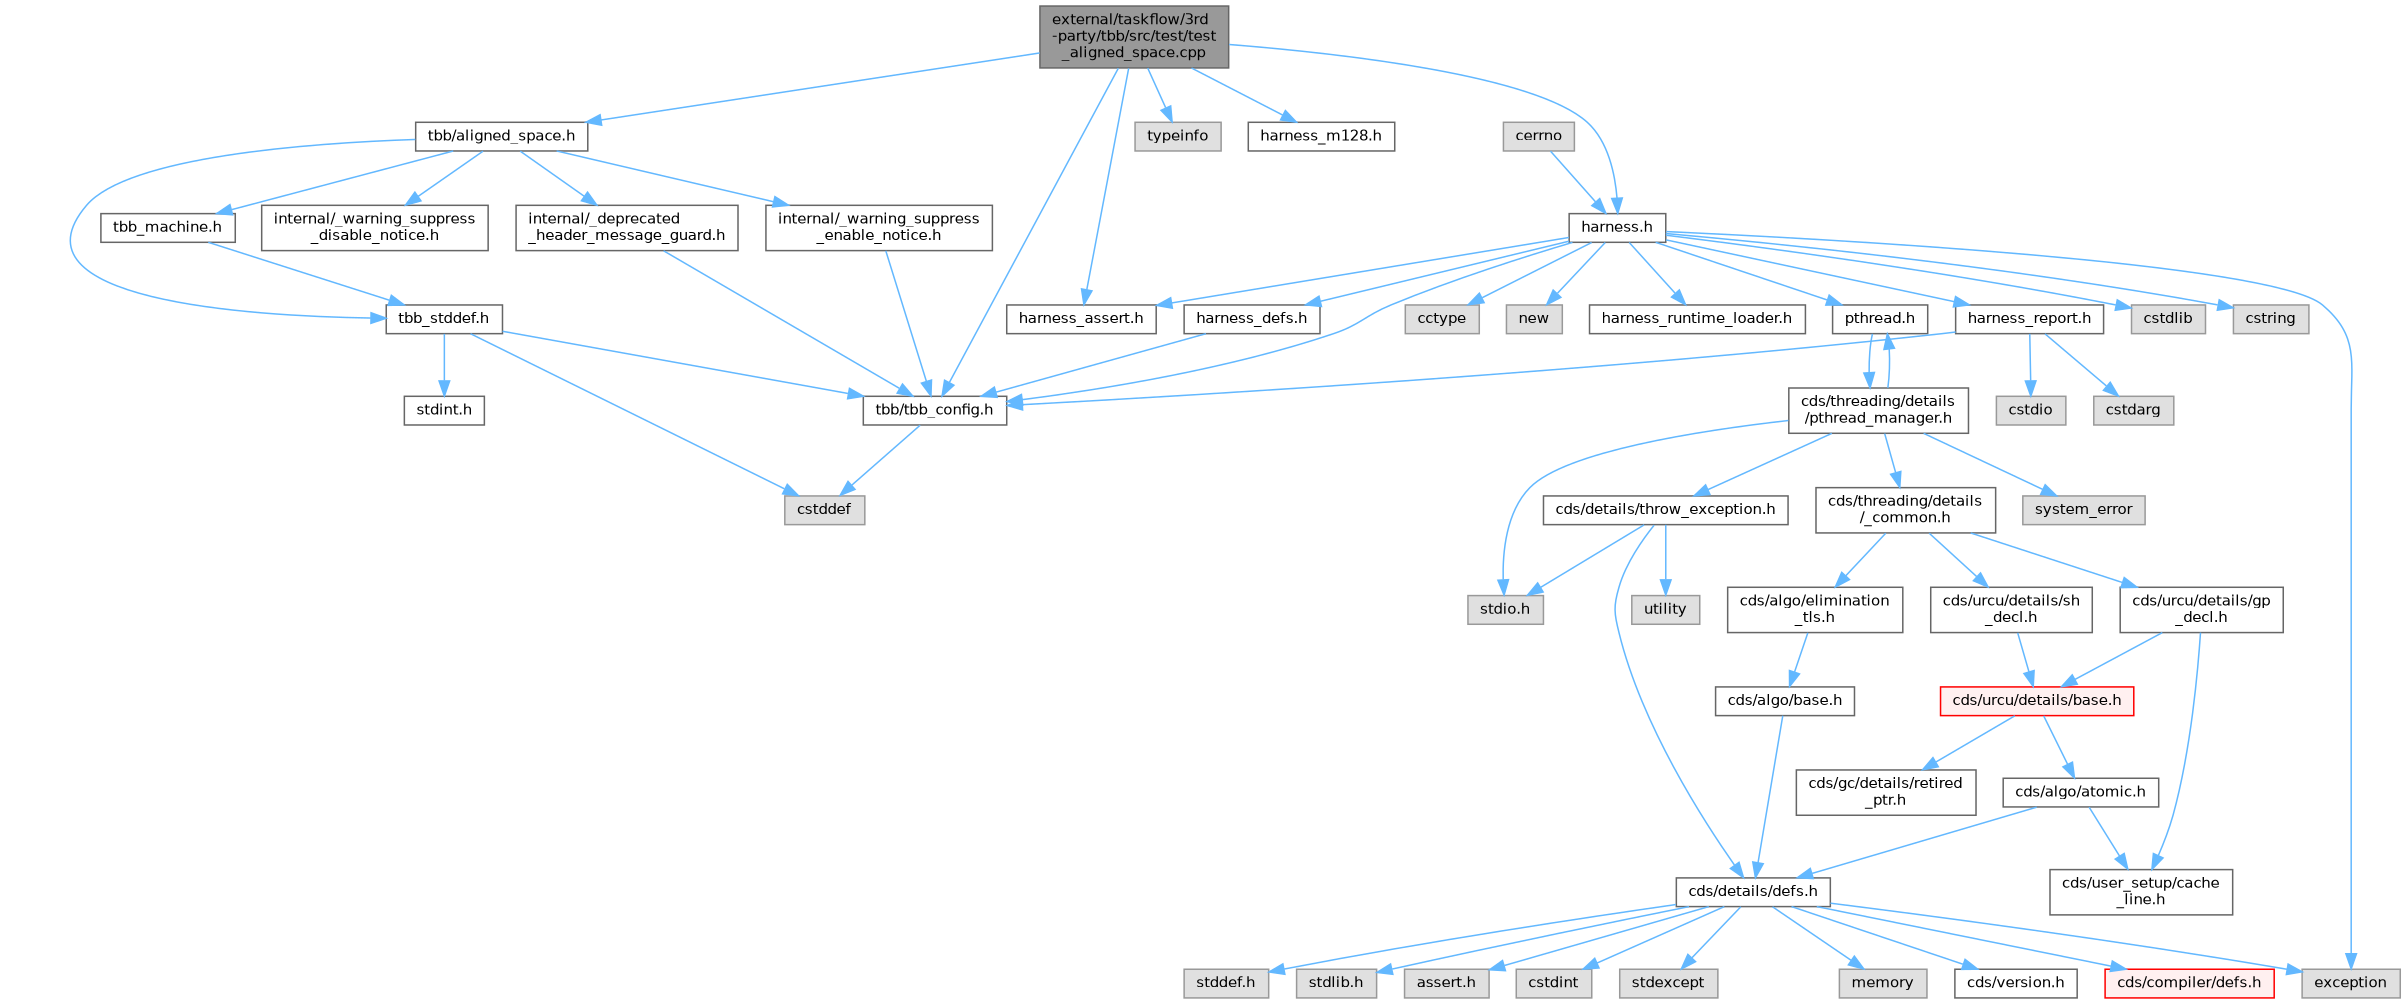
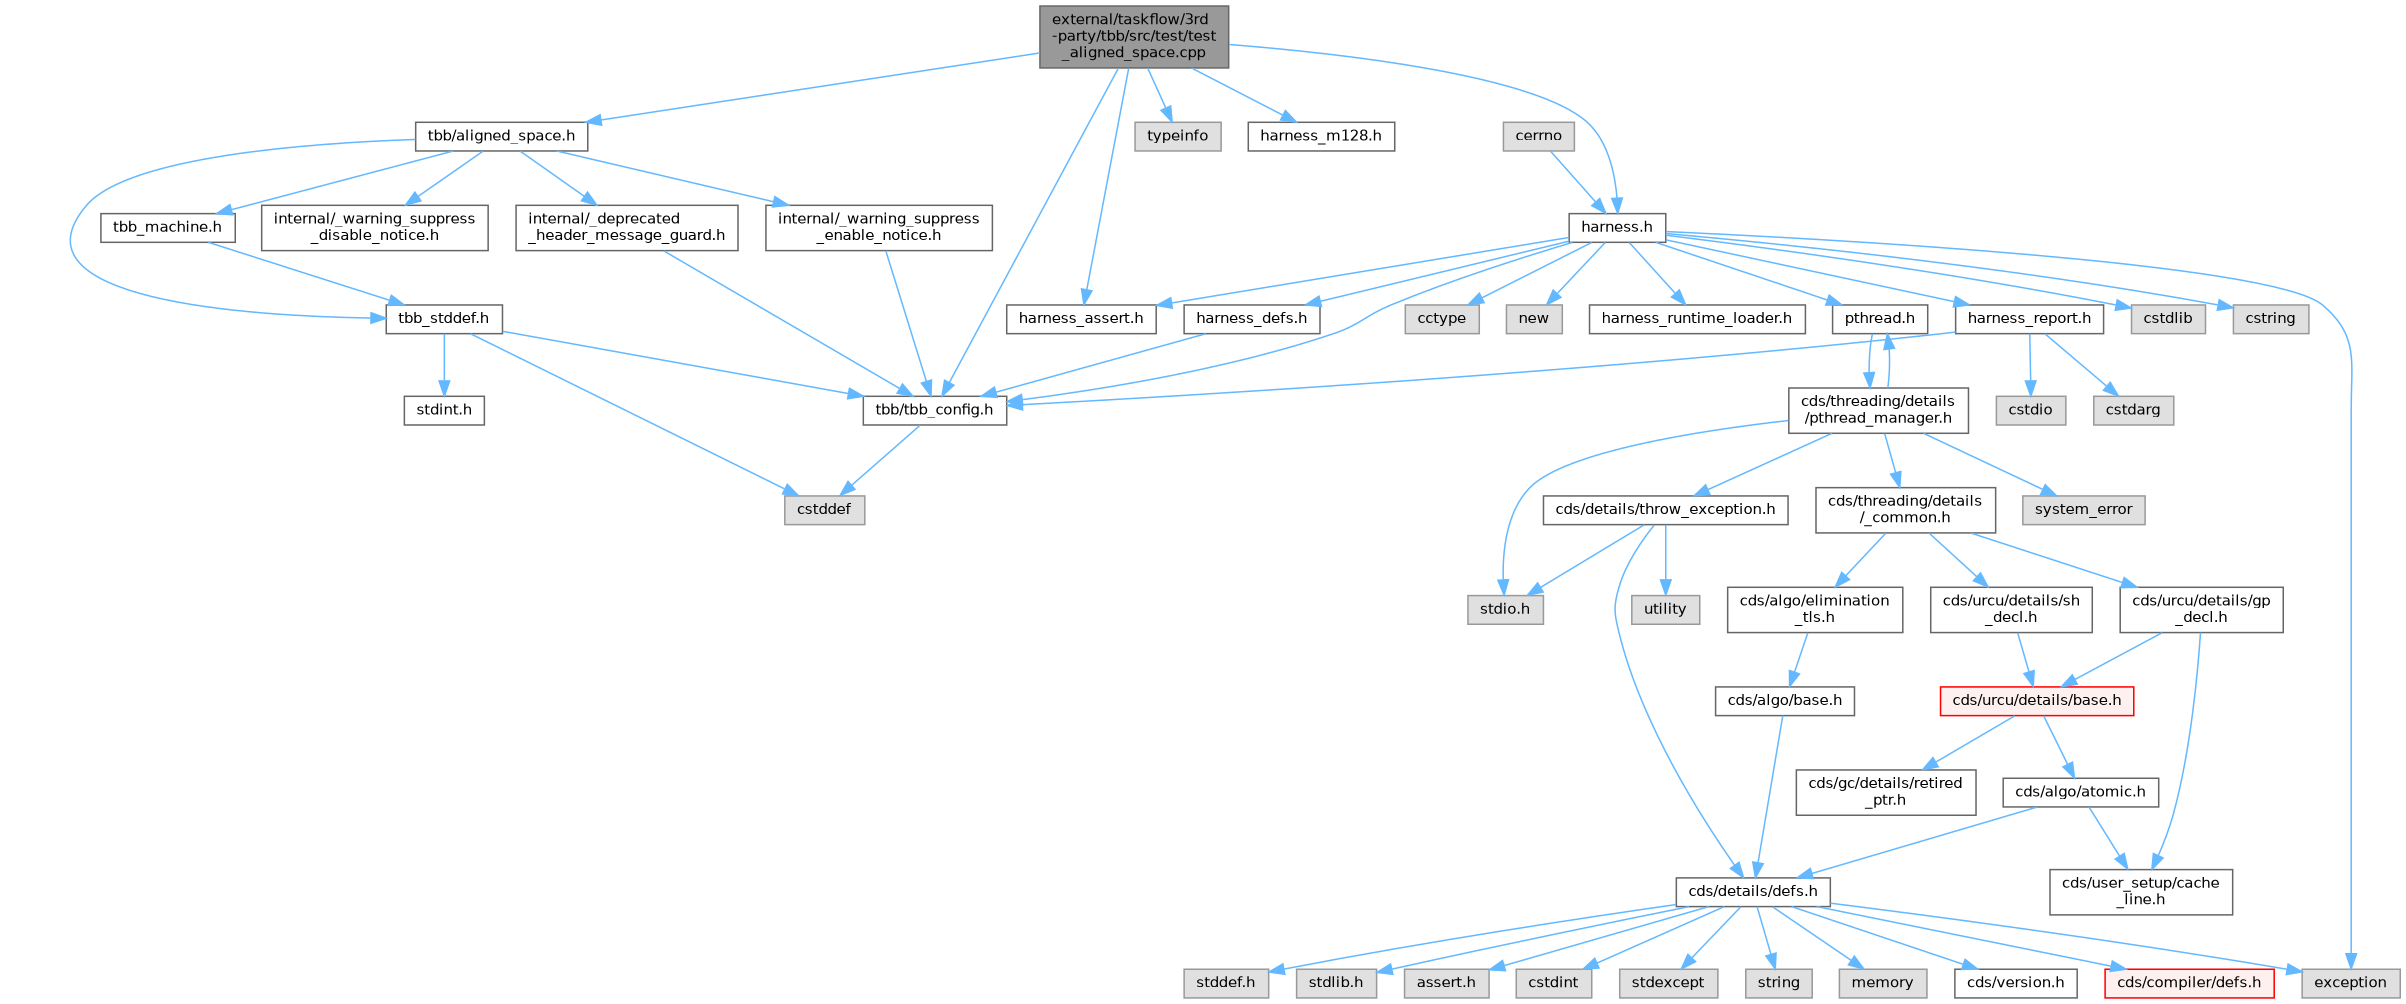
node "string": added
